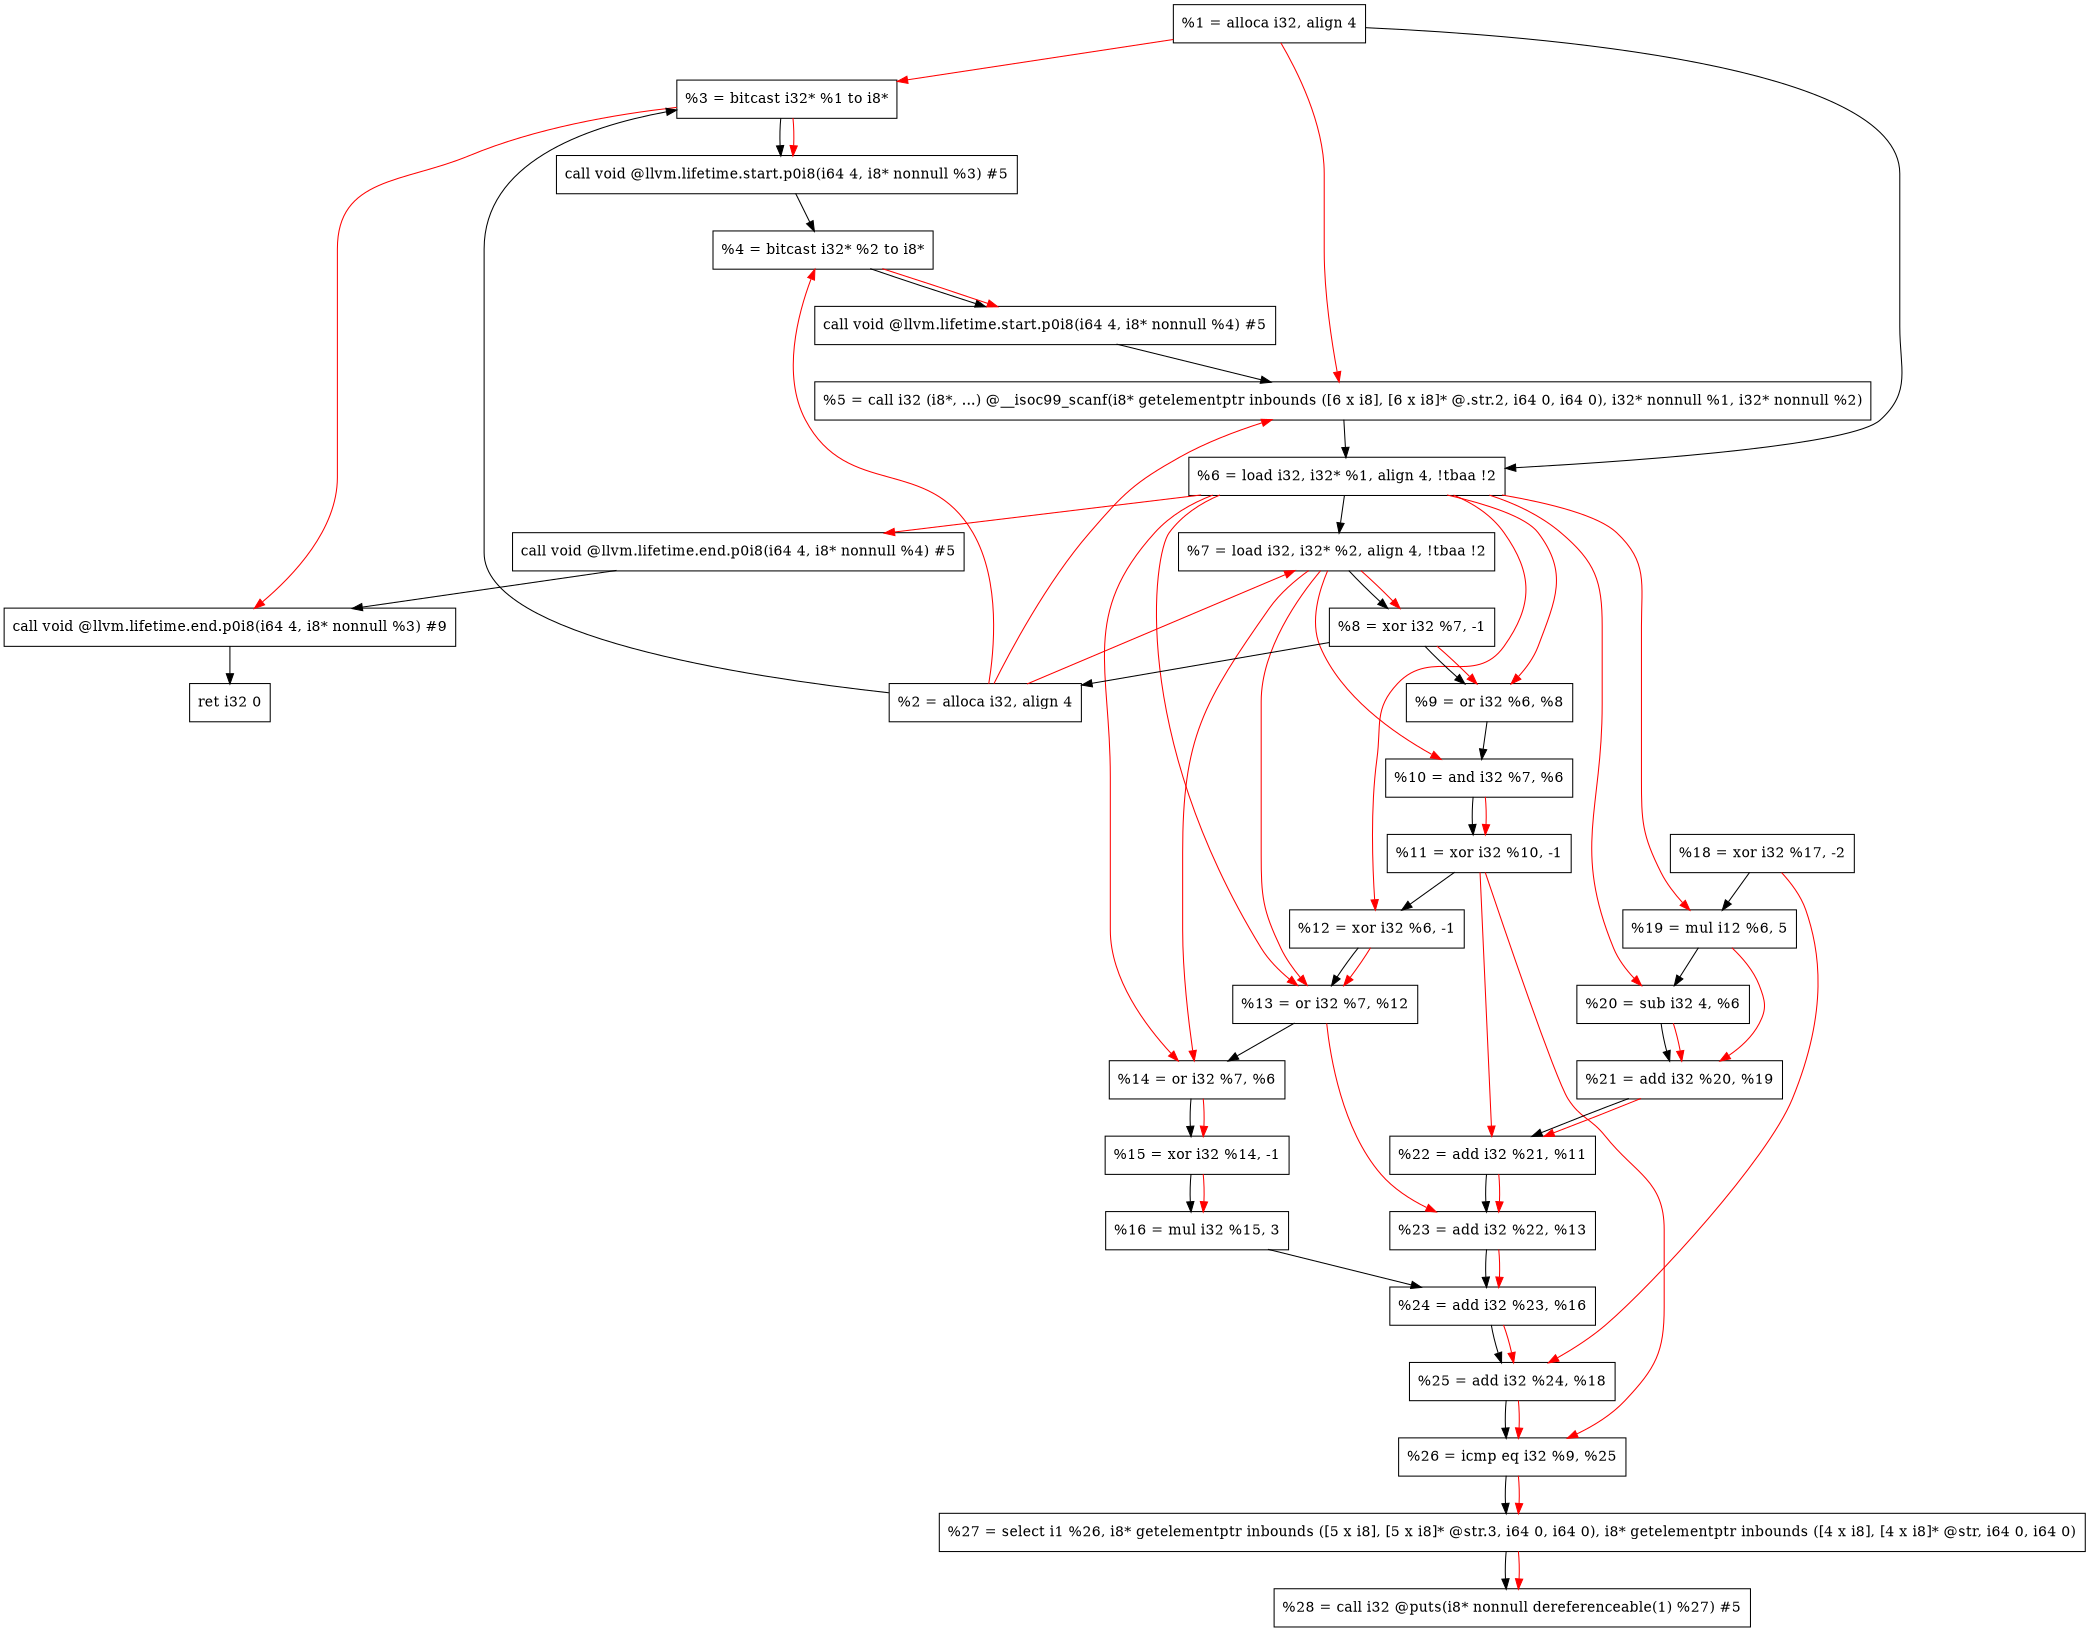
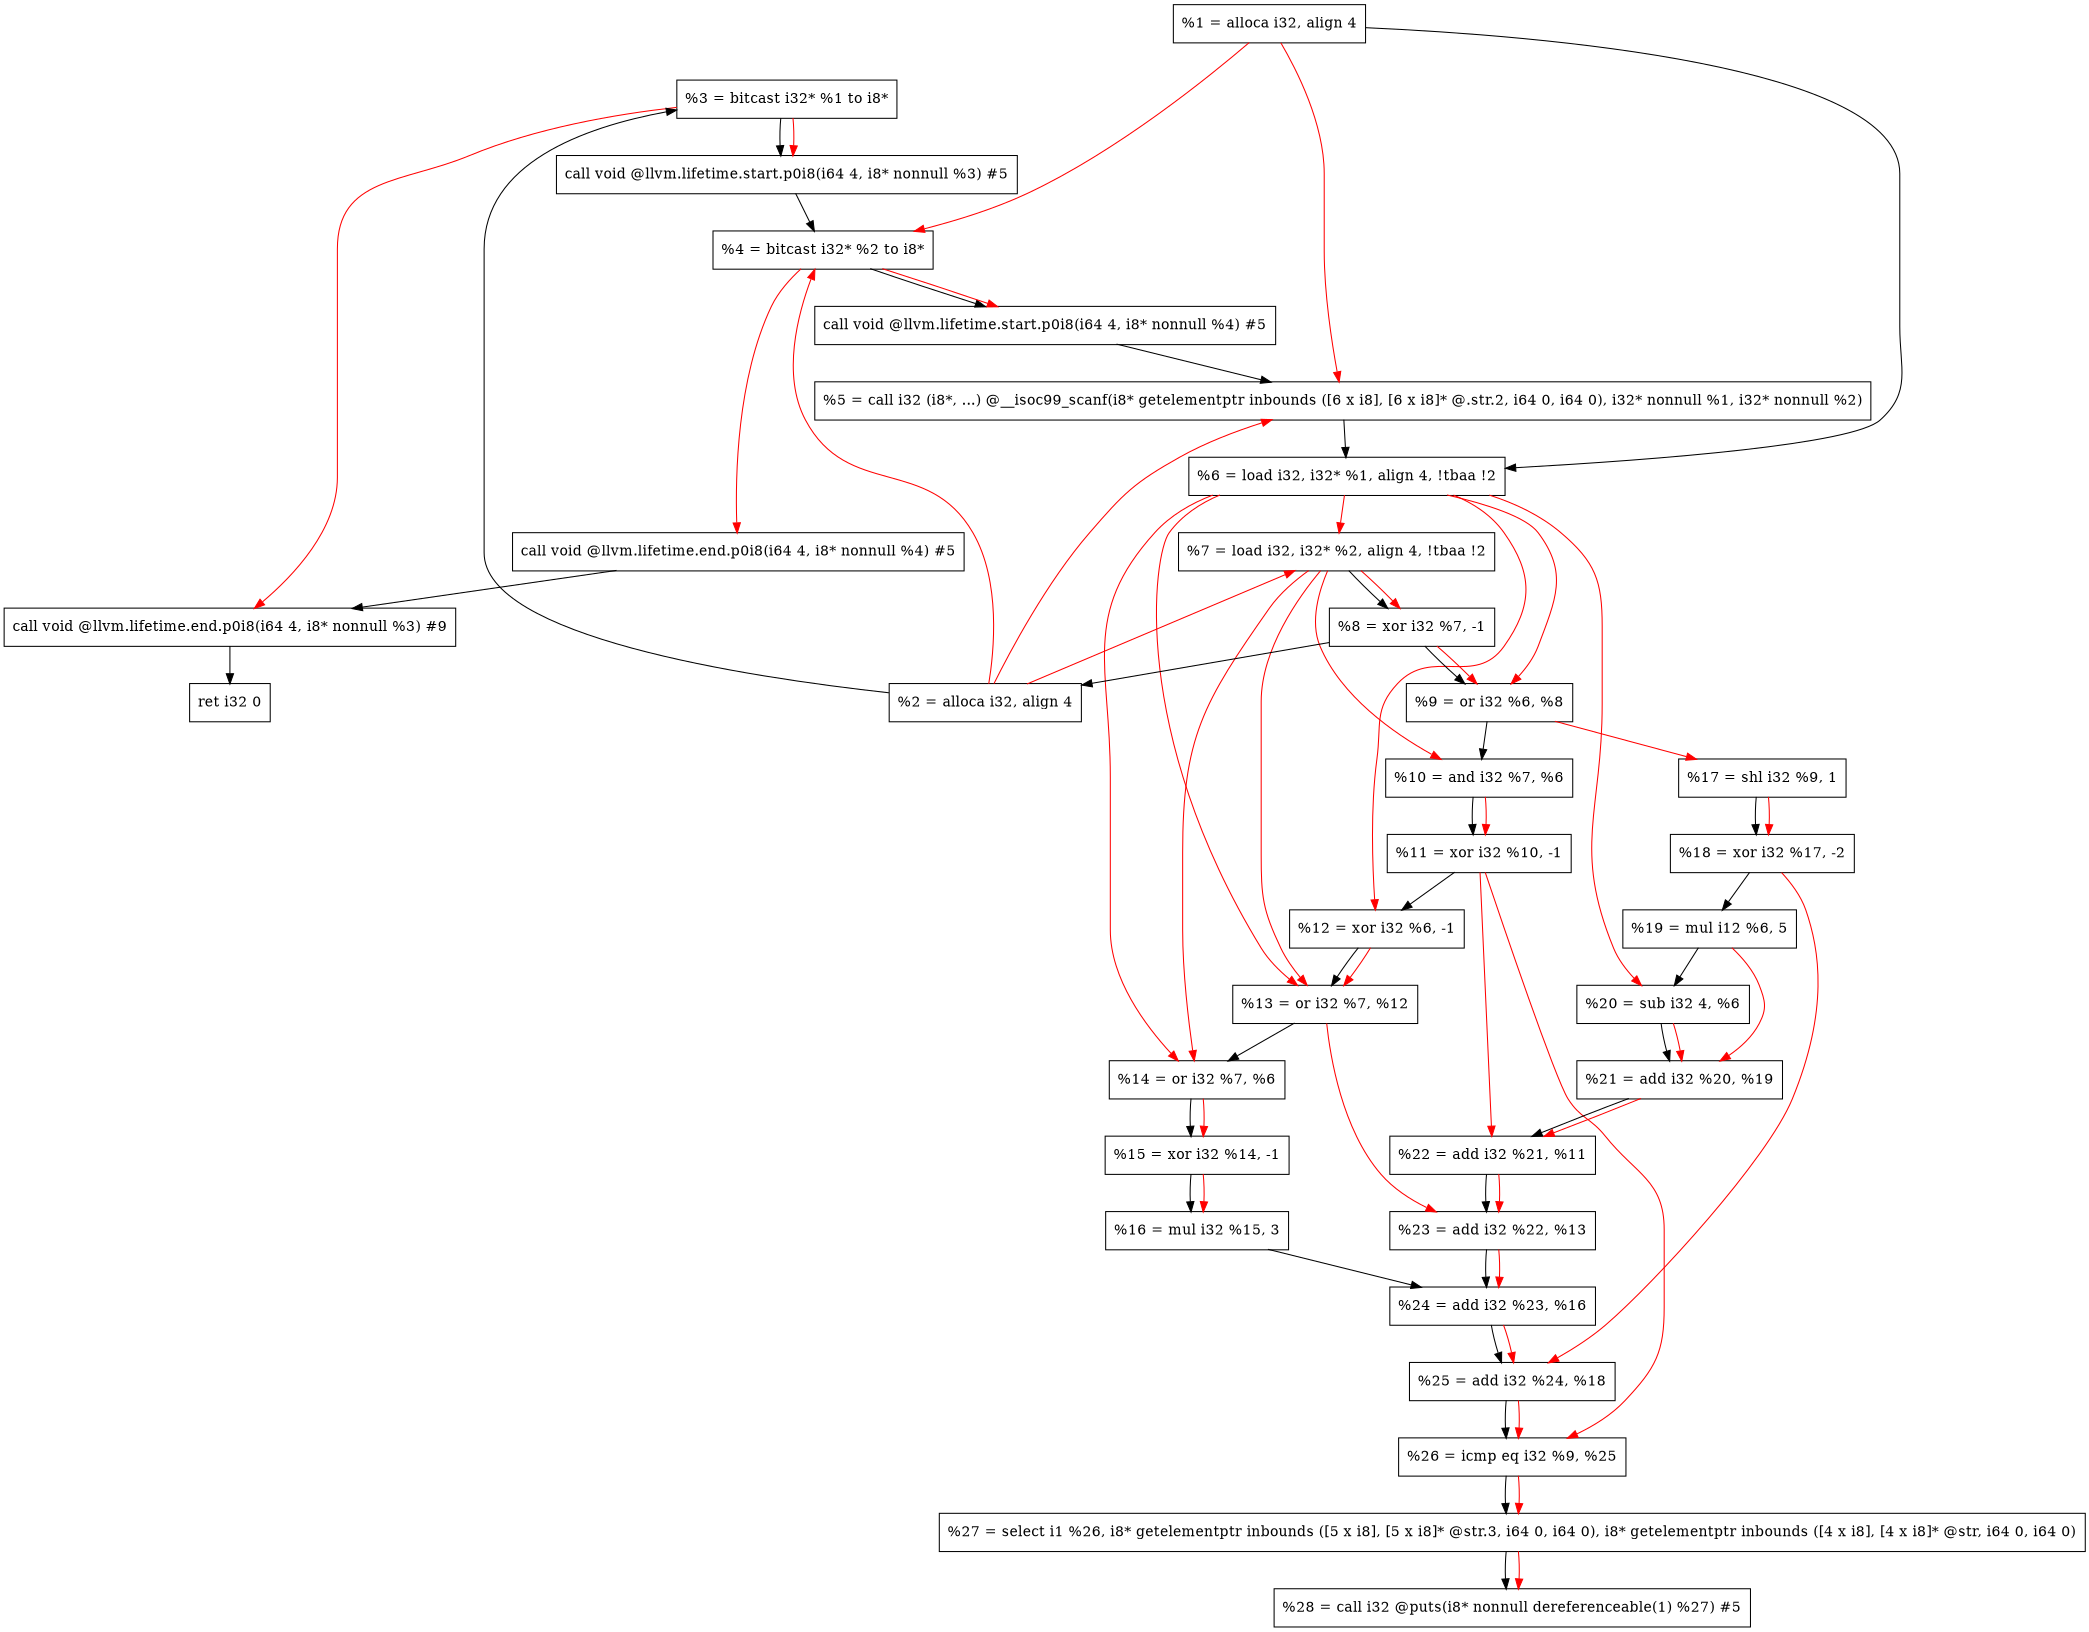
edge "%1 = alloca i32, align 4" -> "%3 = bitcast i32* %1 to i8*": now "%1 = alloca i32, align 4" -> "%4 = bitcast i32* %2 to i8*"
edge "%6 = load i32, i32* %1, align 4, !tbaa !2" -> "%7 = load i32, i32* %2, align 4, !tbaa !2": color black -> red
edge "%6 = load i32, i32* %1, align 4, !tbaa !2" -> "call void @llvm.lifetime.end.p0i8(i64 4, i8* nonnull %4) #5": now "%4 = bitcast i32* %2 to i8*" -> "call void @llvm.lifetime.end.p0i8(i64 4, i8* nonnull %4) #5"
edge "%6 = load i32, i32* %1, align 4, !tbaa !2" -> "%19 = mul i12 %6, 5": removed
node "%17 = shl i32 %9, 1": added
